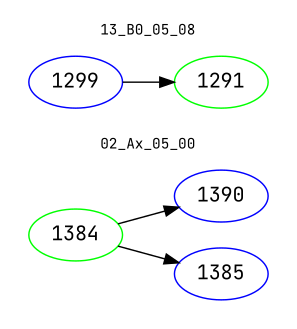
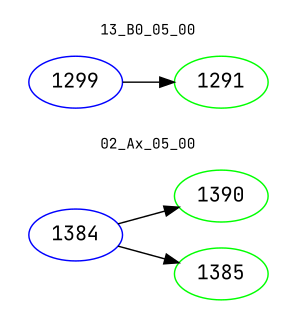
cluster "13_B0_05_08": label "13_B0_05_08" -> "13_B0_05_00"
node "1390": color blue -> green
node "1384": color green -> blue
node "1385": color blue -> green
